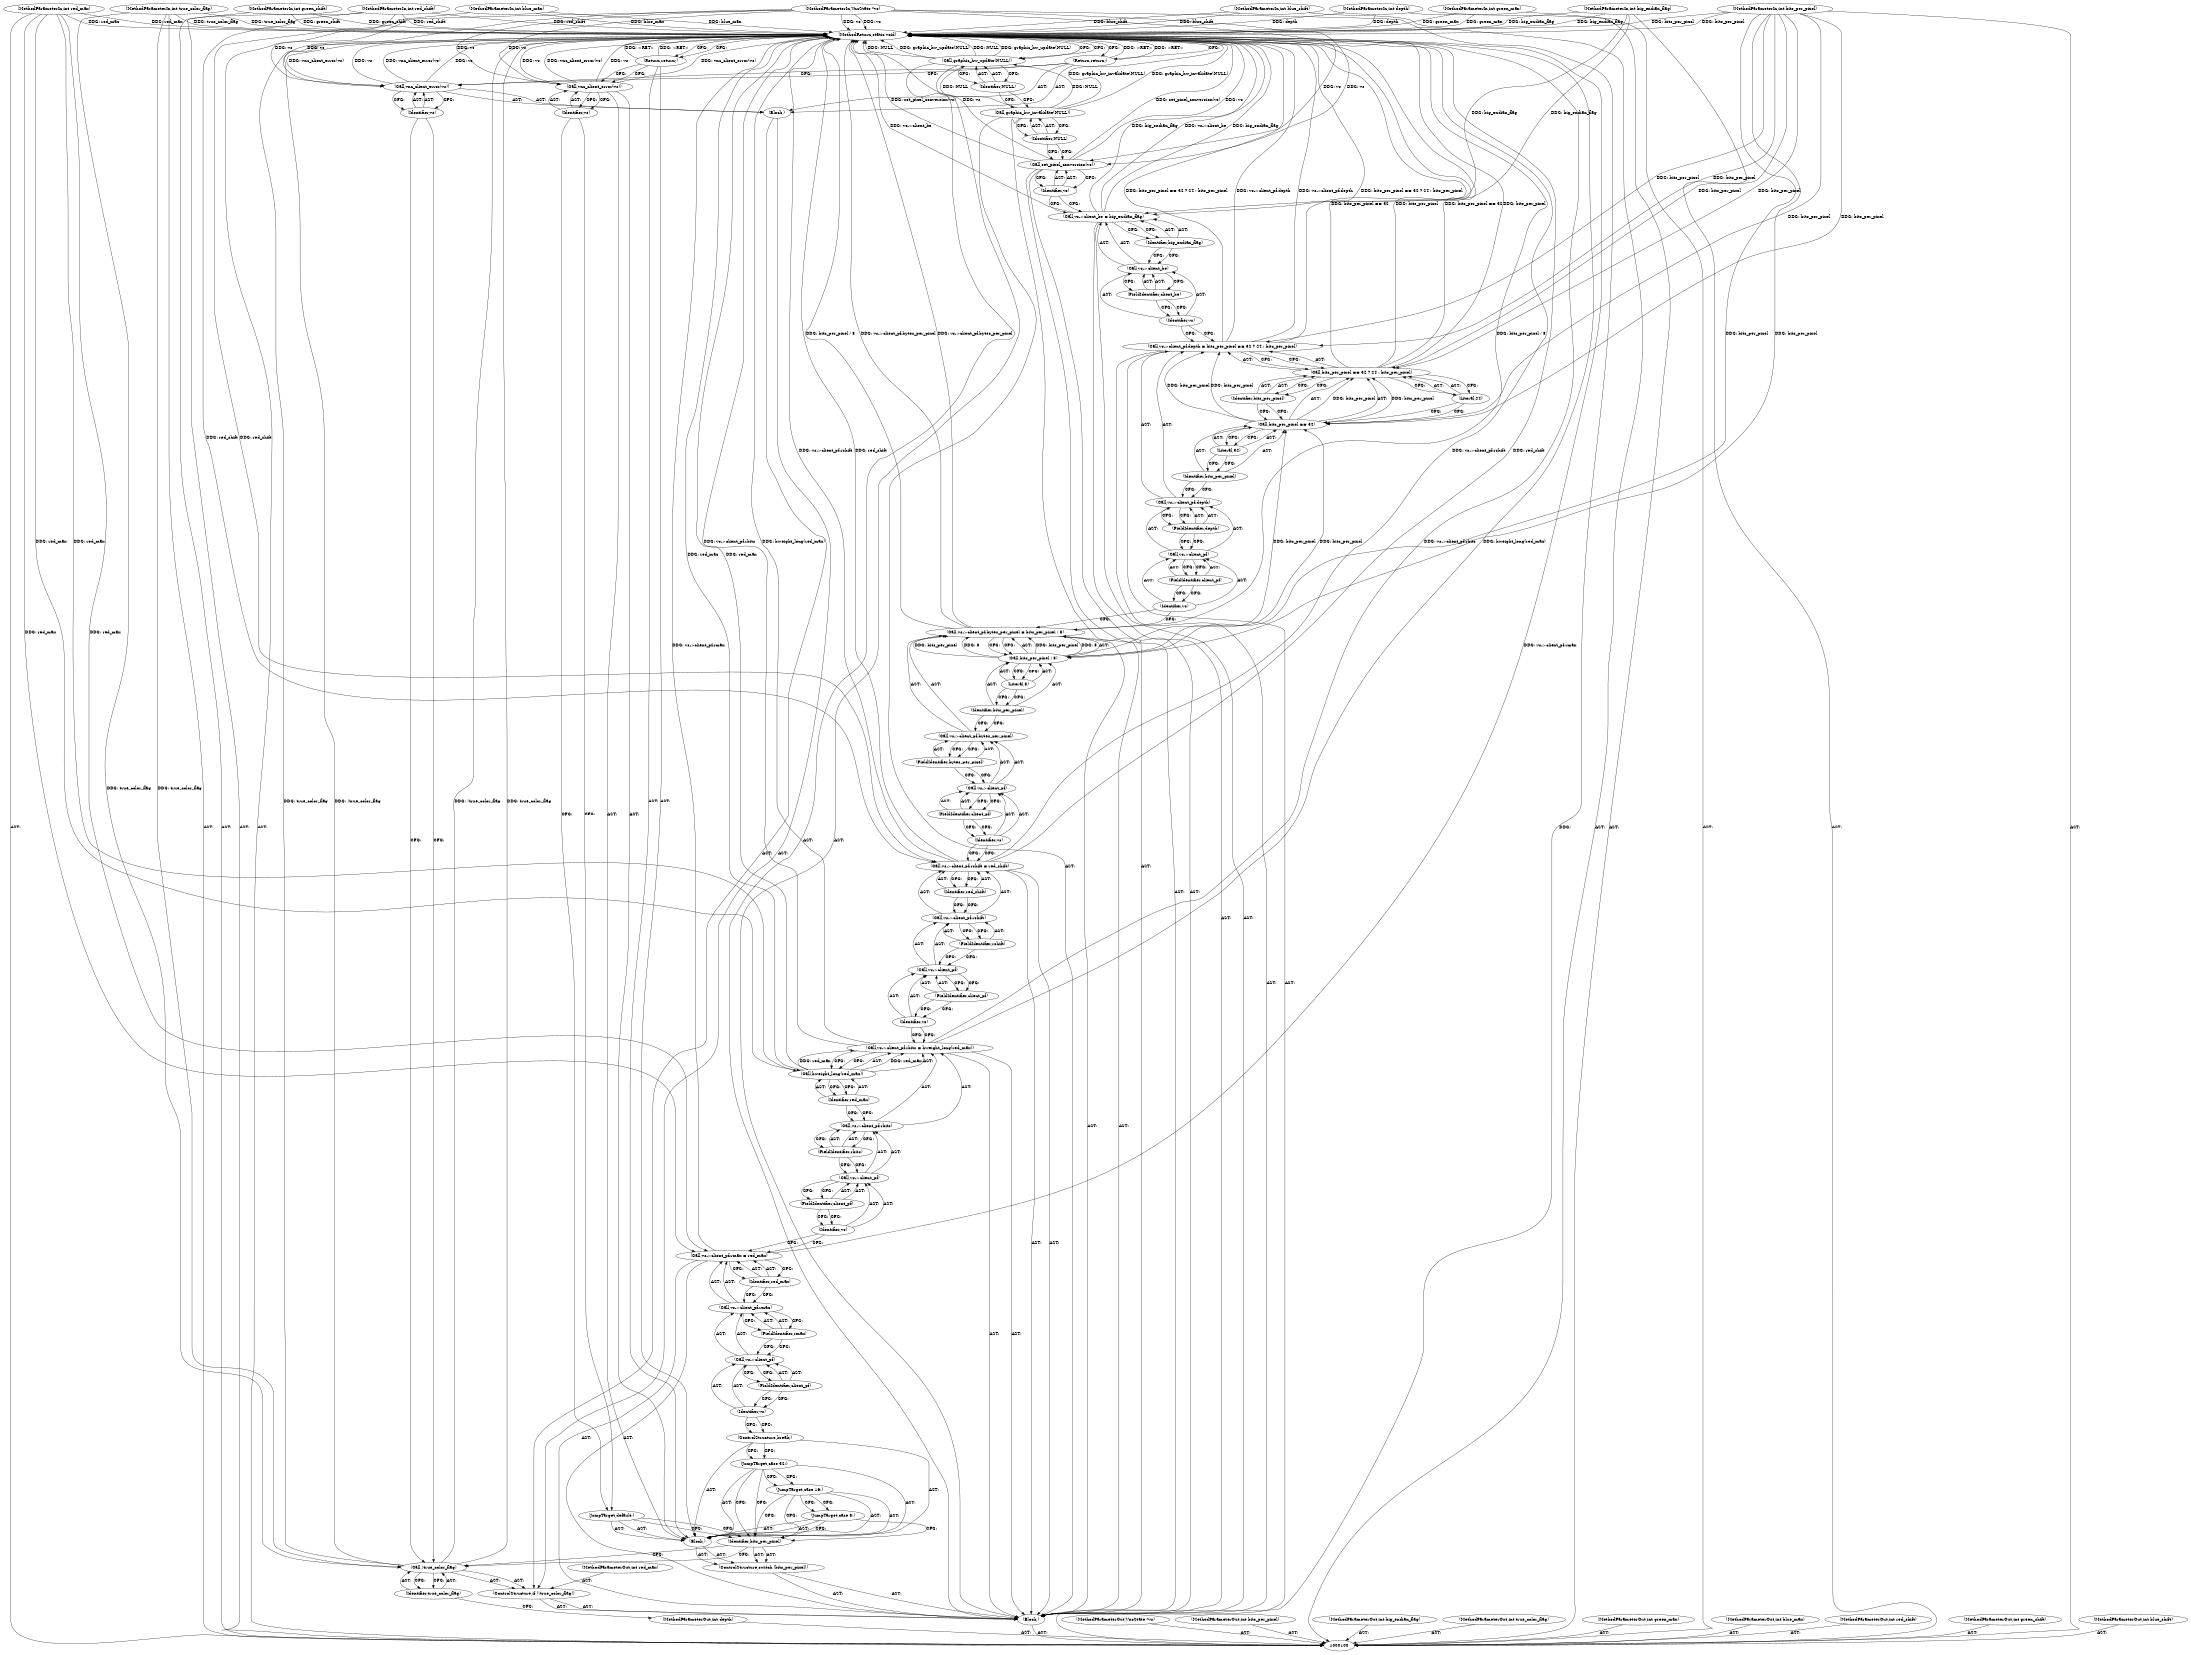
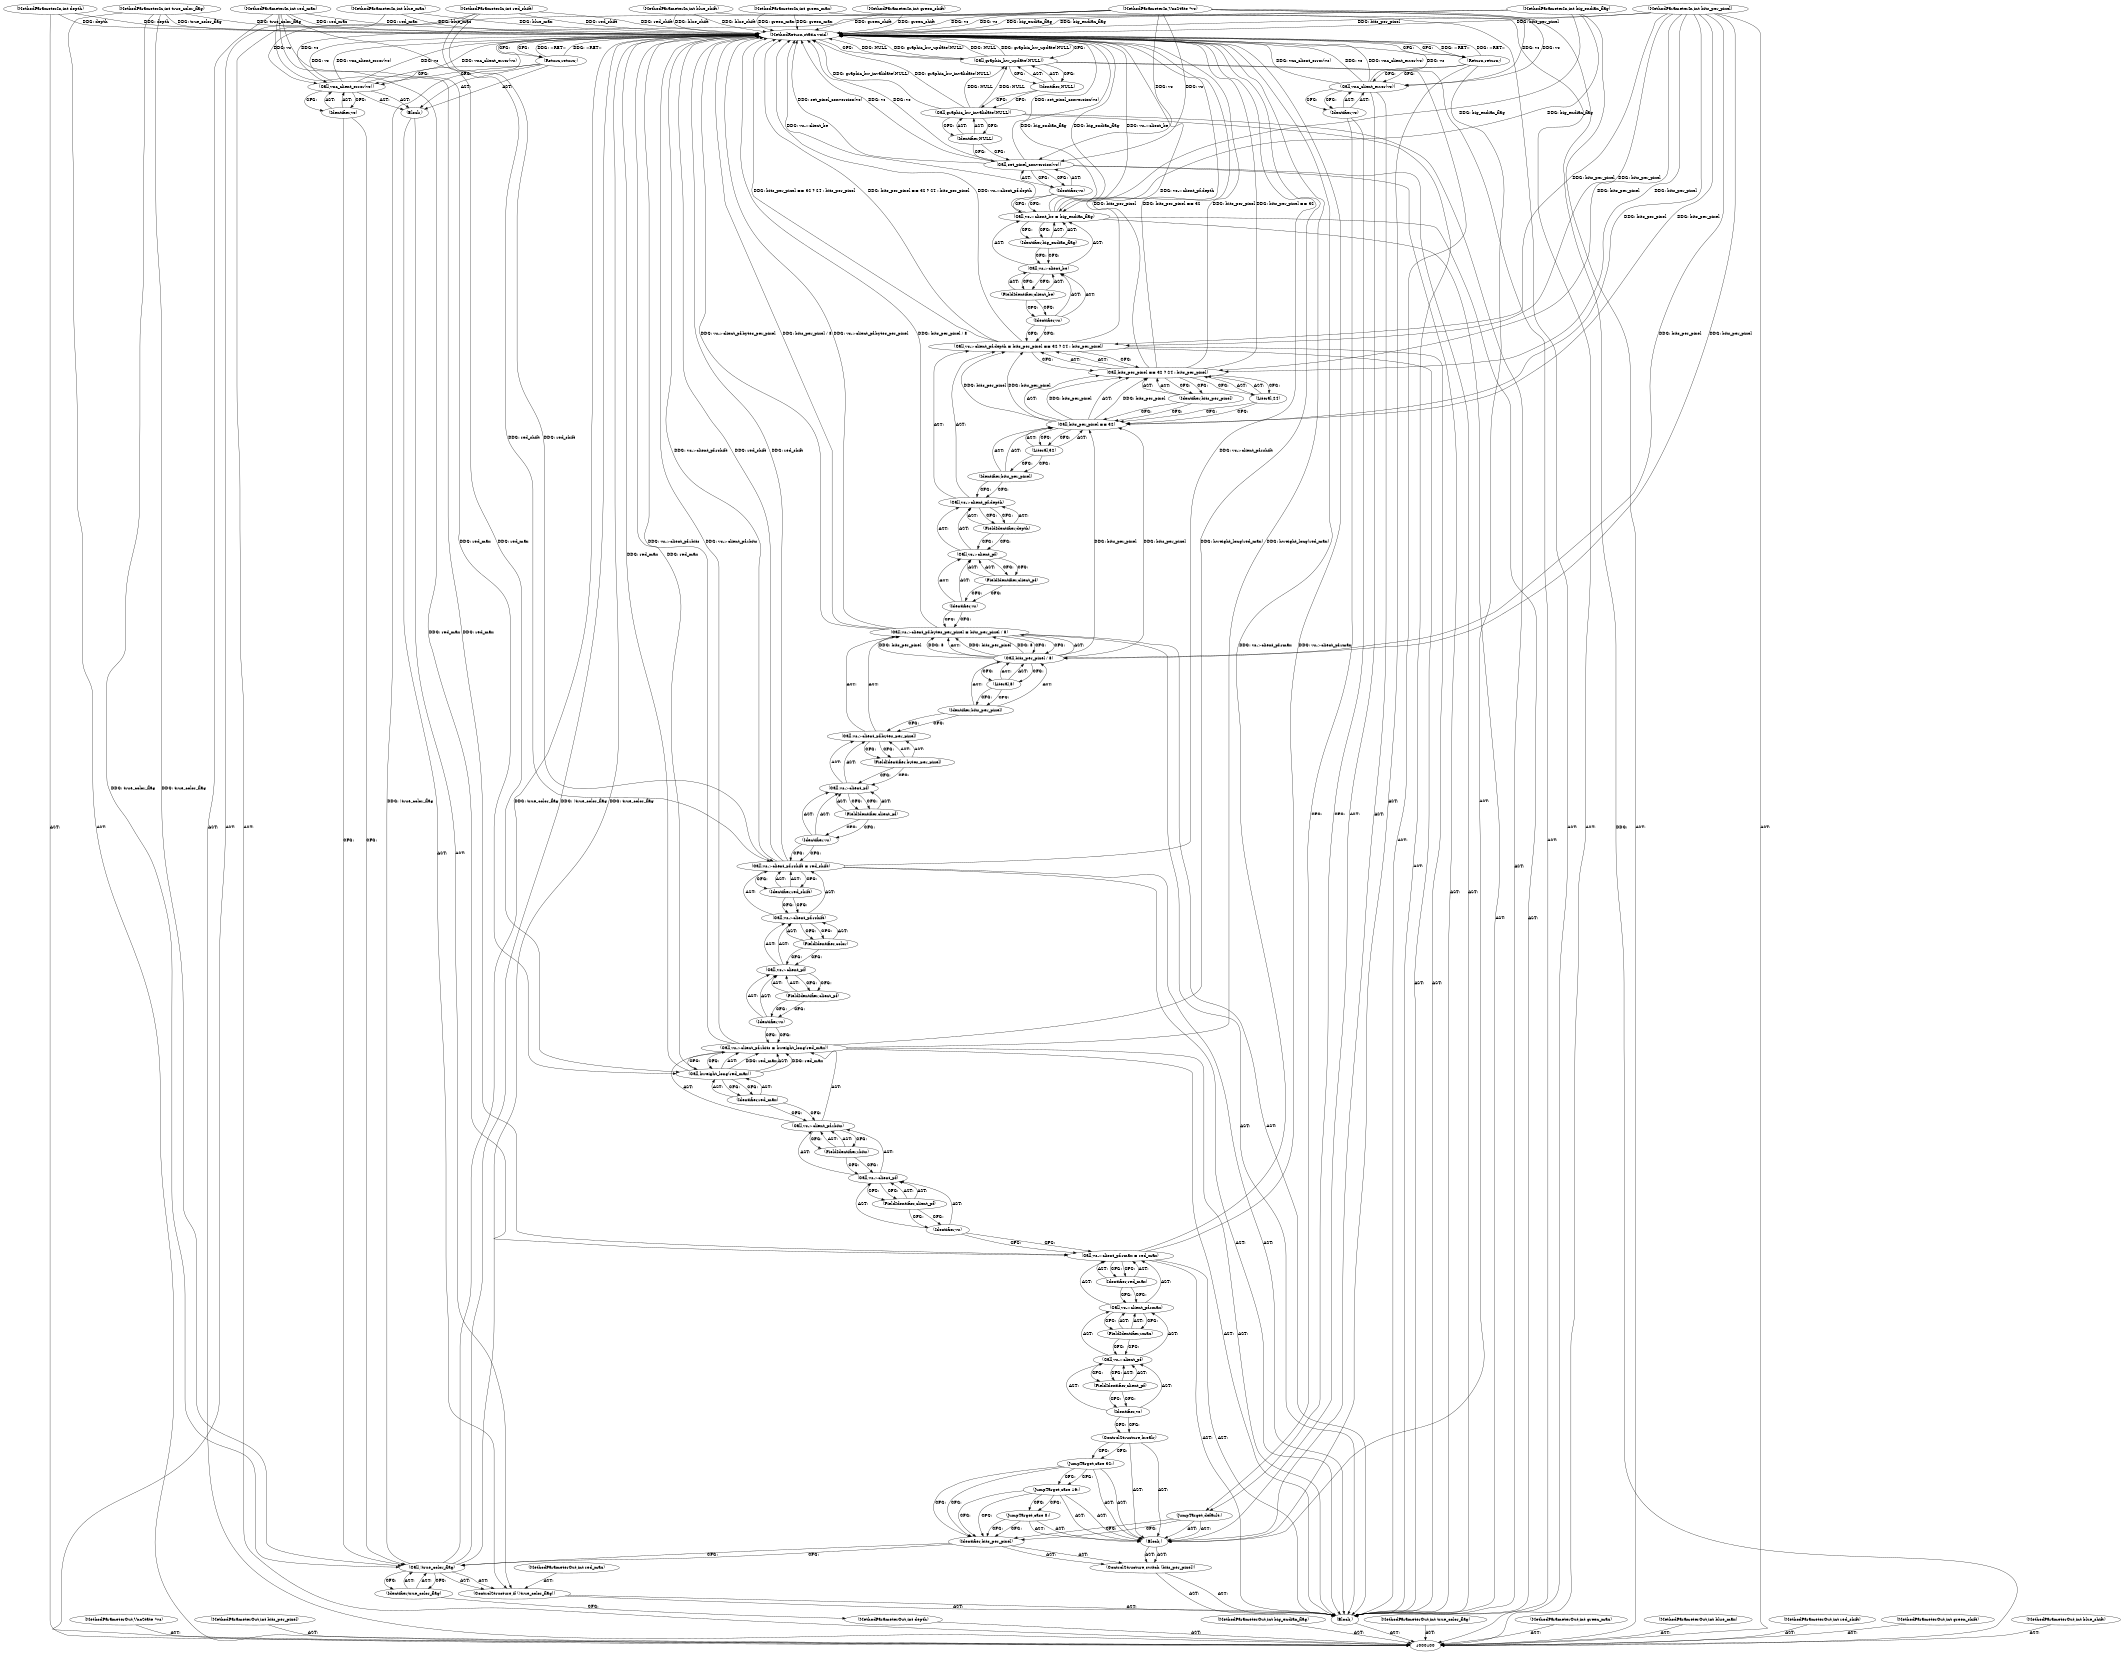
node "(FieldIdentifier,rshift)": label "(FieldIdentifier,rshift)" -> "(FieldIdentifier,color)"
edge "(MethodParameterIn,int green_shift)" -> "1000100": removed, label "AST:"
